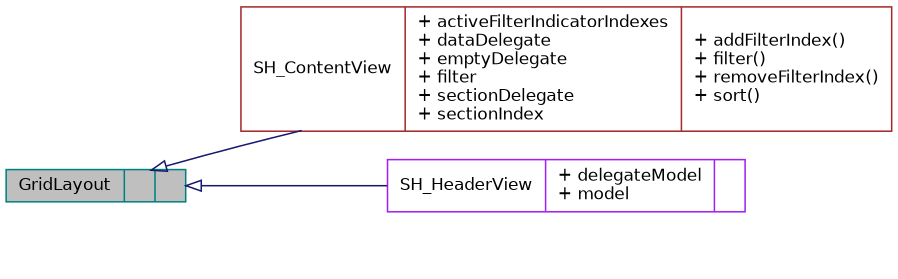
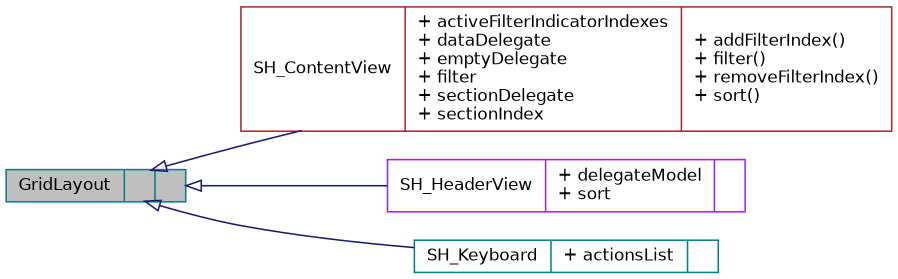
node "SH_HeaderView": text "+ model" -> "+ sort"
node "SH_Keyboard": added
